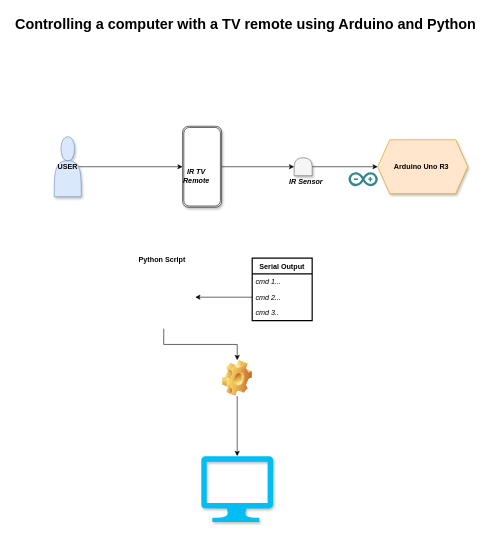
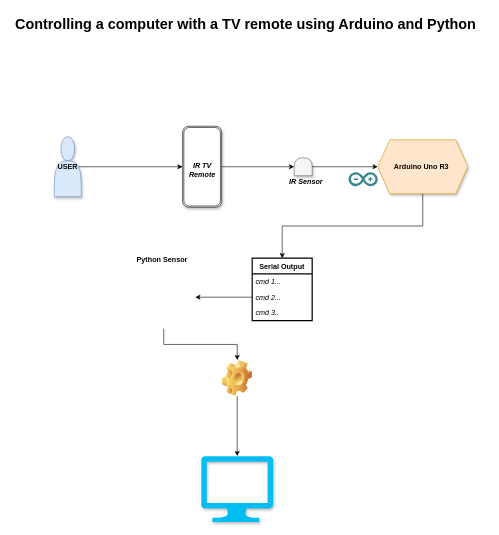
node "IR TV Remote": moved (196, 176) -> (202, 170)
edge "Arduino Uno R3" -> "Serial Output": added
node "Python Script": label "Python Script" -> "Python Sensor"
